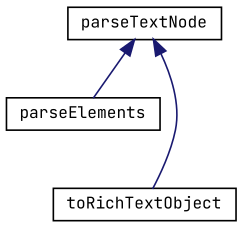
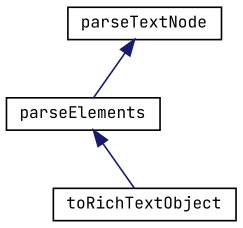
edge "toRichTextObject" -> "parseTextNode": now "toRichTextObject" -> "parseElements"
